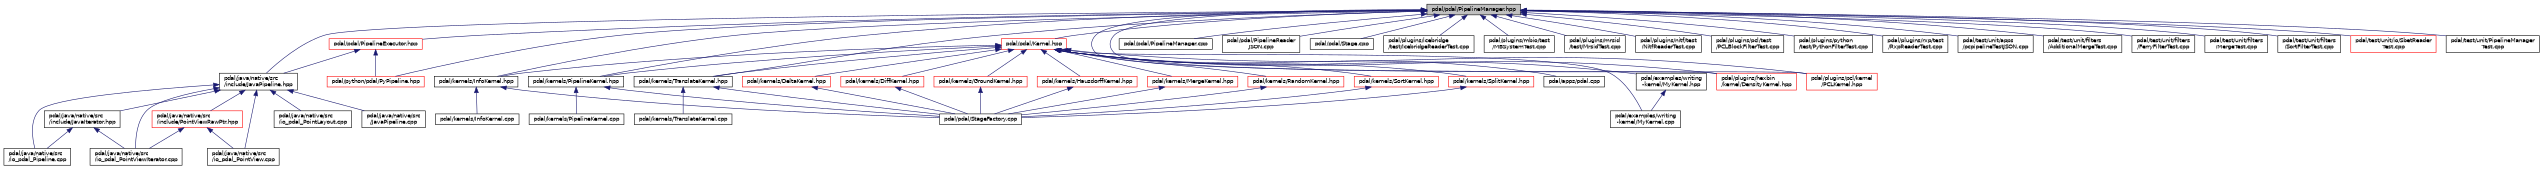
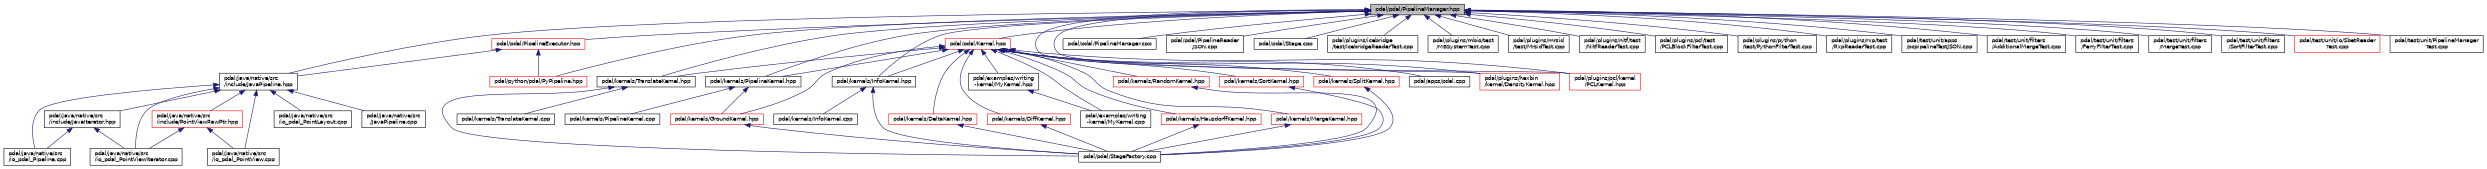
edge "pdal/pdal/StageFactory.cpp" -> "pdal/kernels/PipelineKernel.hpp": now "pdal/kernels/GroundKernel.hpp" -> "pdal/kernels/PipelineKernel.hpp"
